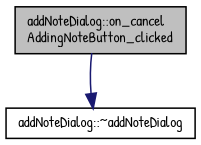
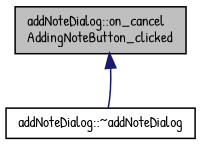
edge "addNoteDialog::on_cancel AddingNoteButton_clicked" -> "addNoteDialog::~addNoteDialog": reversed
